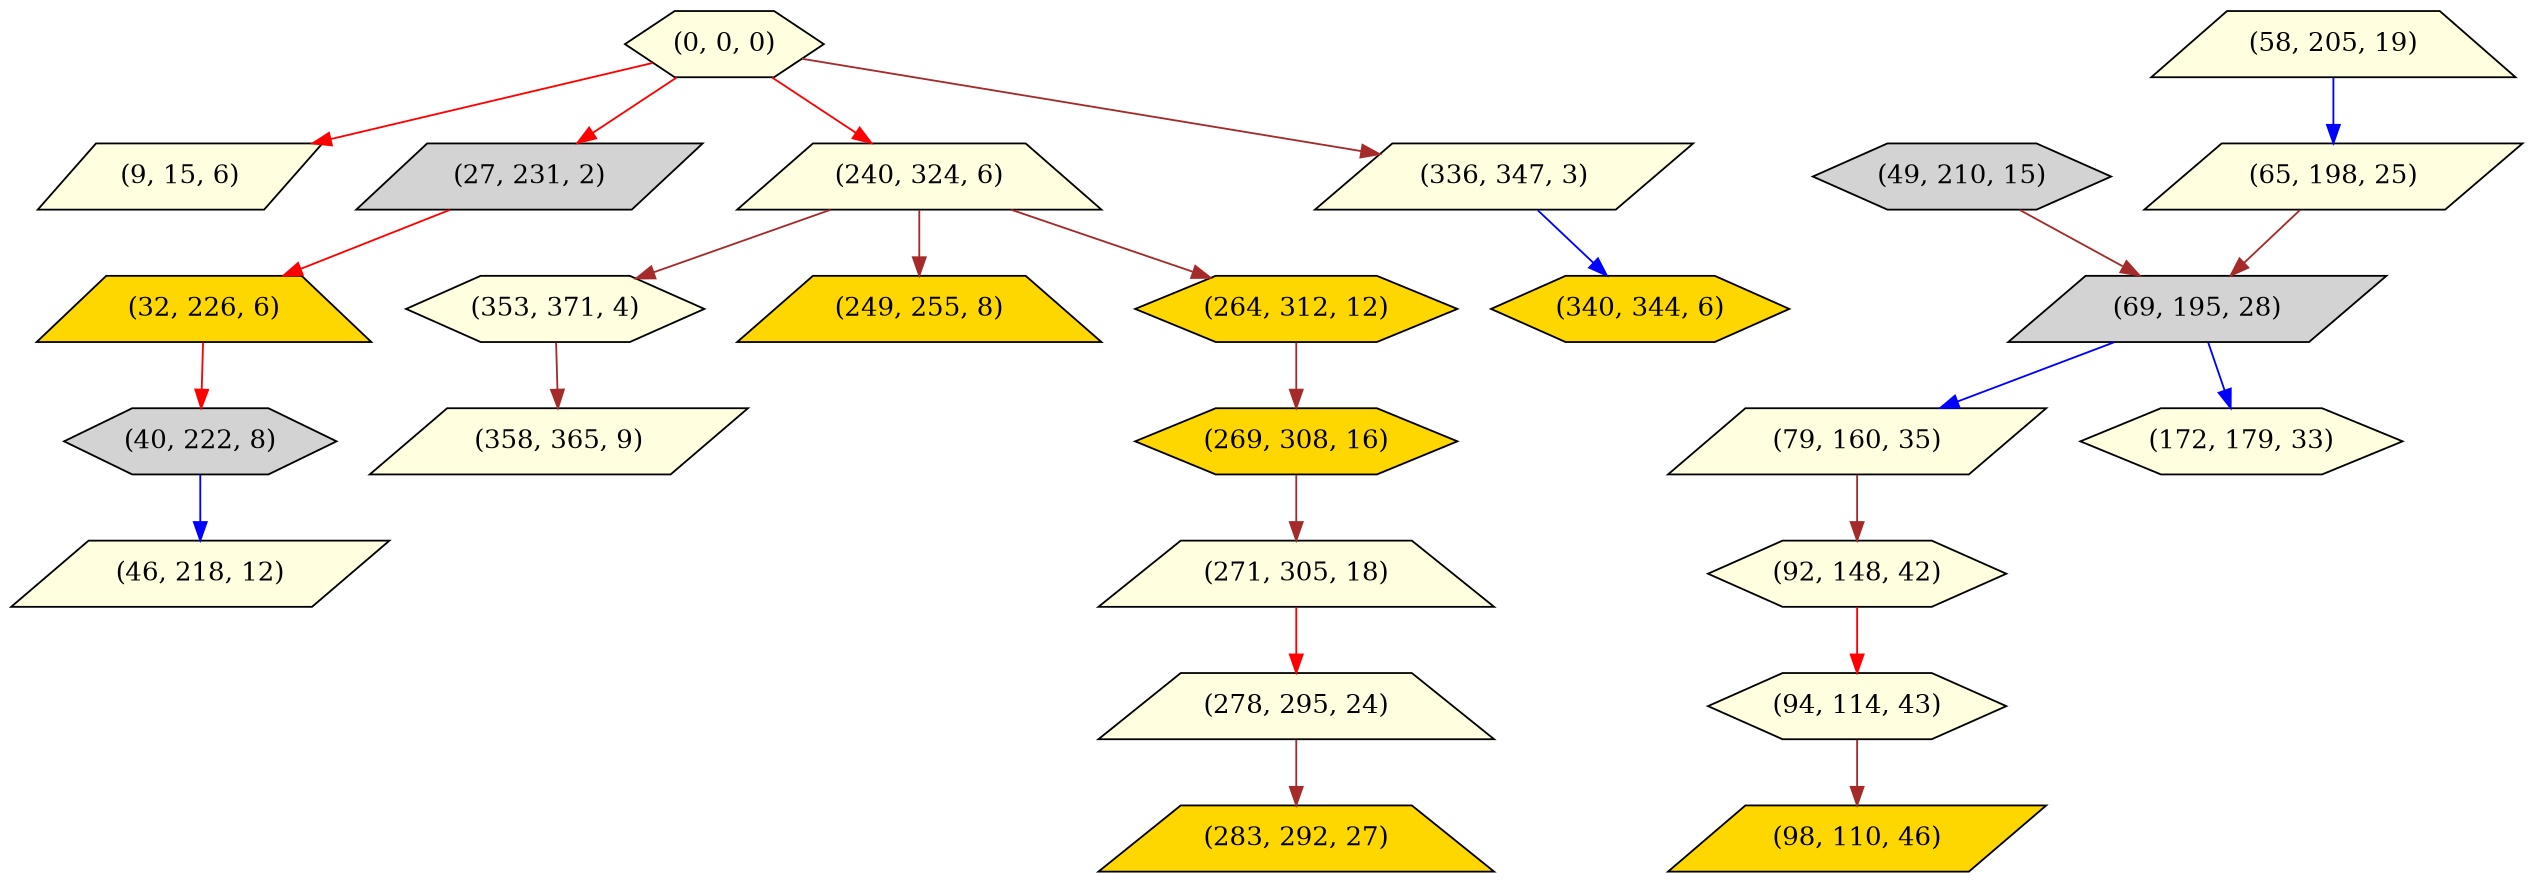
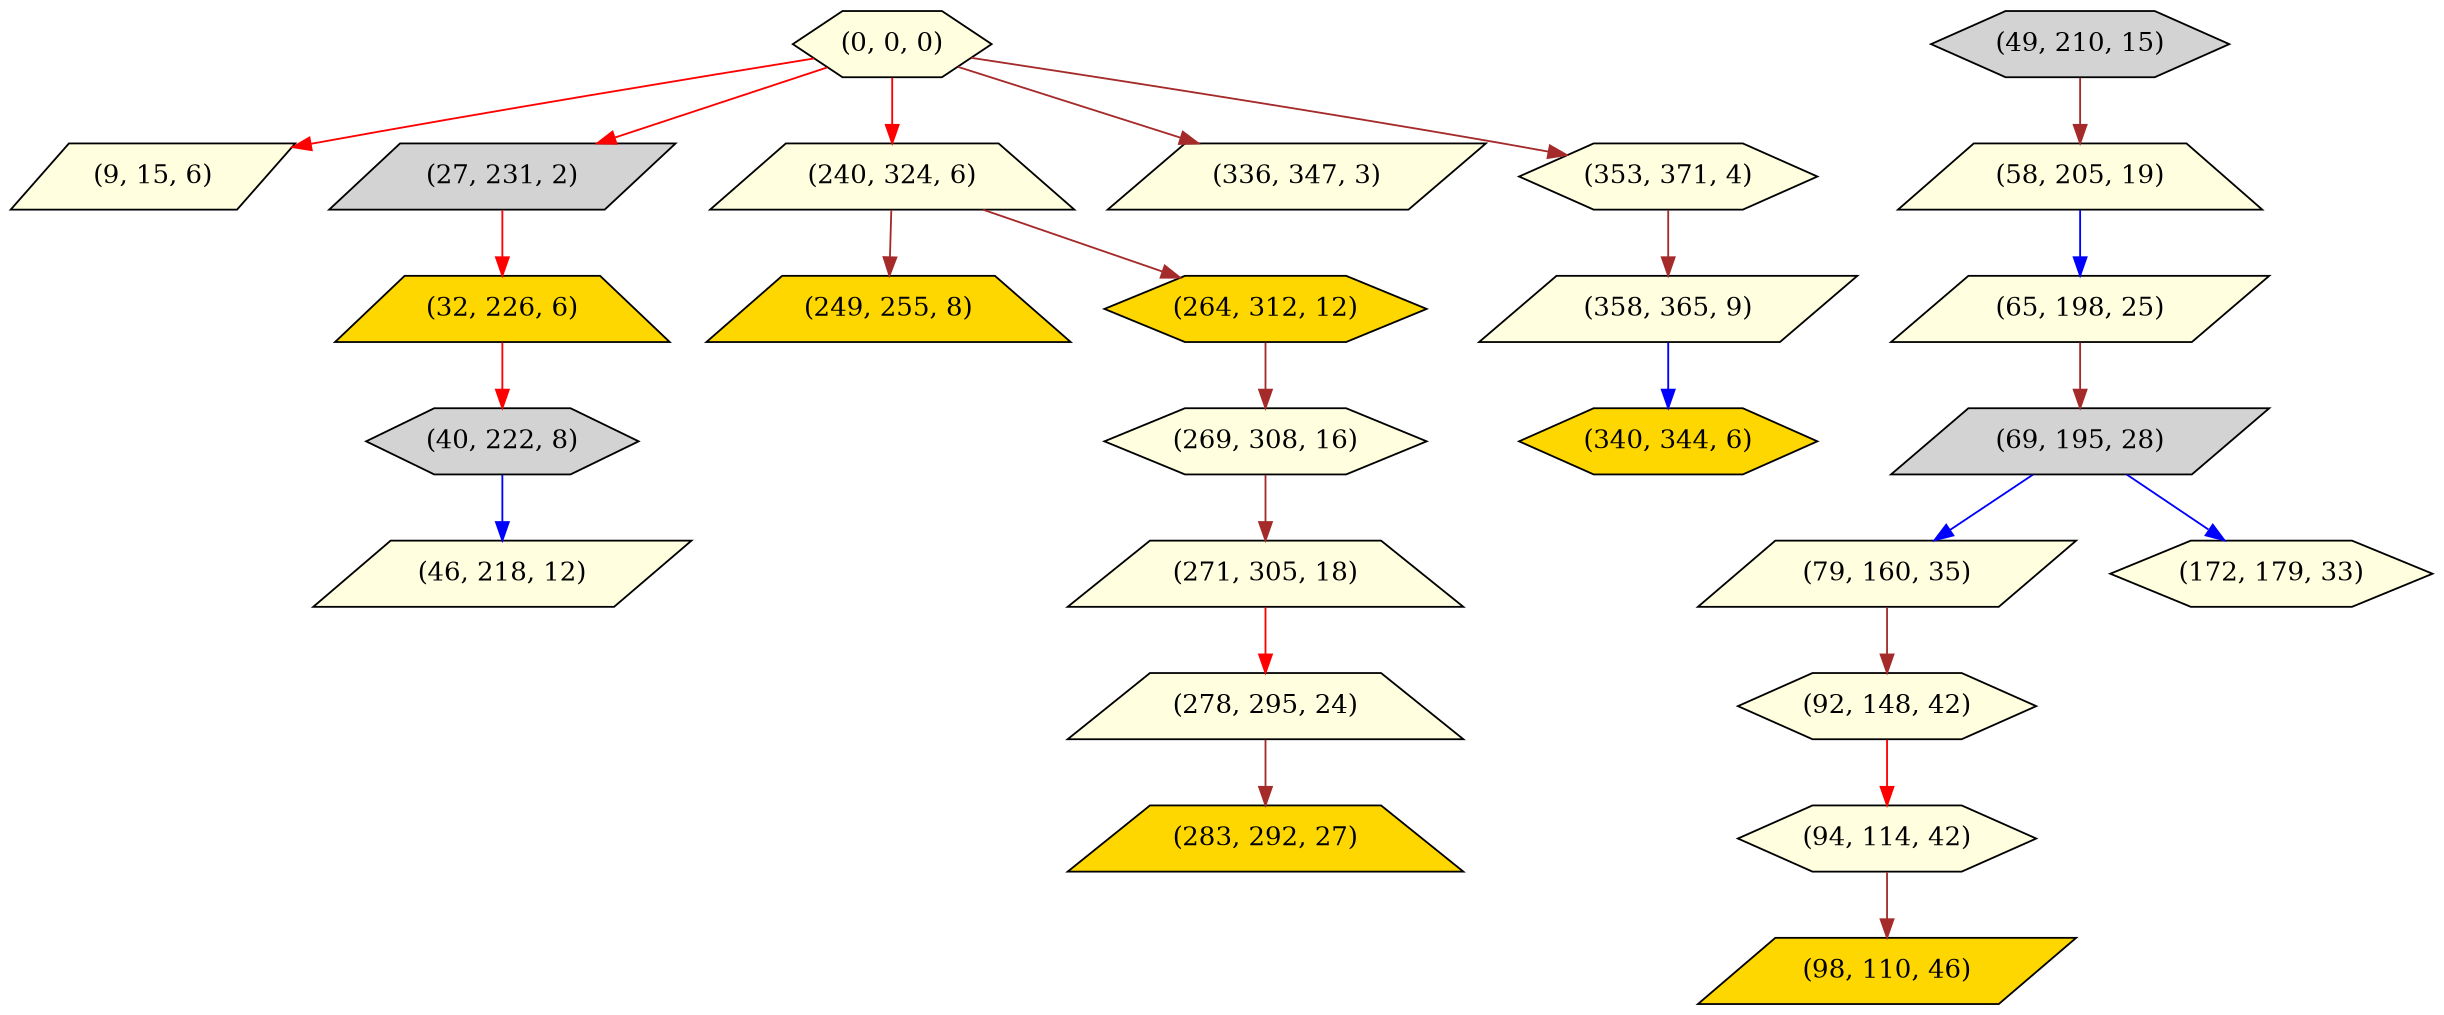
edge "(336, 347, 3)" -> "(340, 344, 6)": now "(358, 365, 9)" -> "(340, 344, 6)"
edge "(49, 210, 15)" -> "(69, 195, 28)": now "(49, 210, 15)" -> "(58, 205, 19)"
edge "(240, 324, 6)" -> "(353, 371, 4)": now "(0, 0, 0)" -> "(353, 371, 4)"
node "(269, 308, 16)": fillcolor gold -> lightyellow
node "(94, 114, 43)": label "(94, 114, 43)" -> "(94, 114, 42)"
